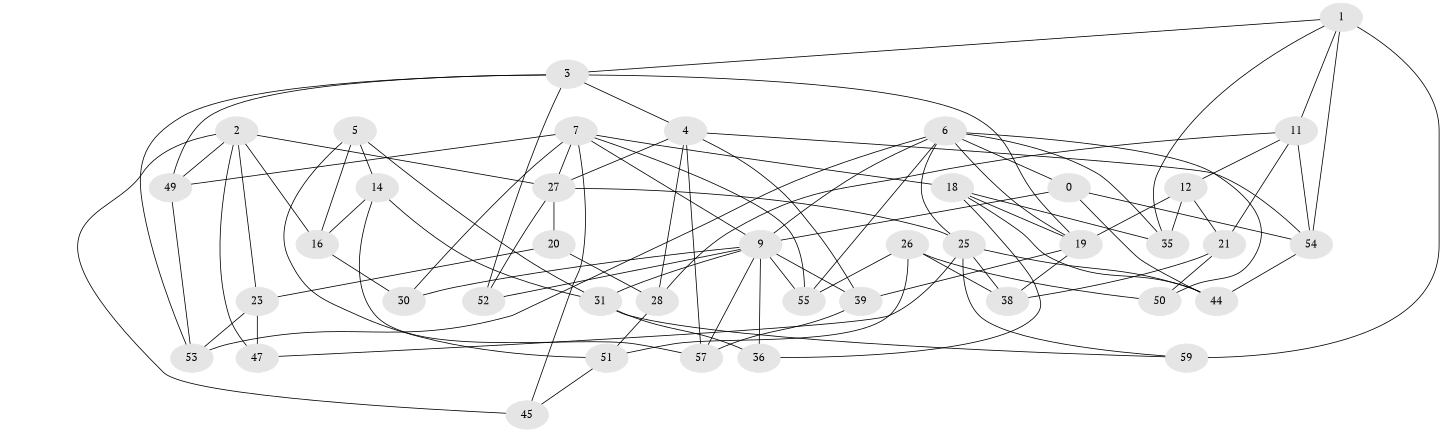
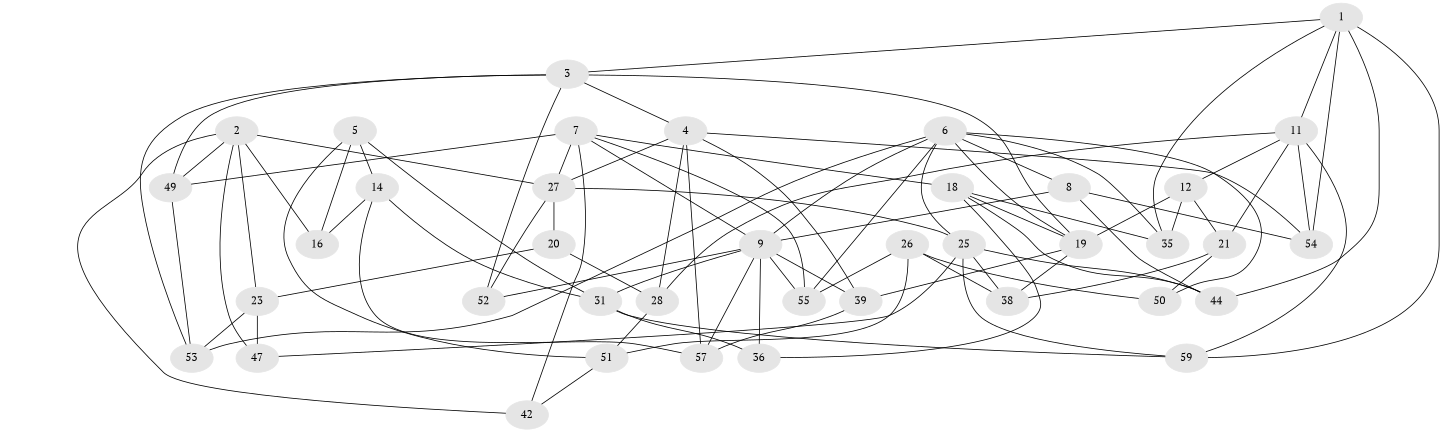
node "0": label "0" -> "8"
edge "54" -- "44": now "1" -- "44"
edge "11" -- "59": added
node "30": removed
node "45": label "45" -> "42"
